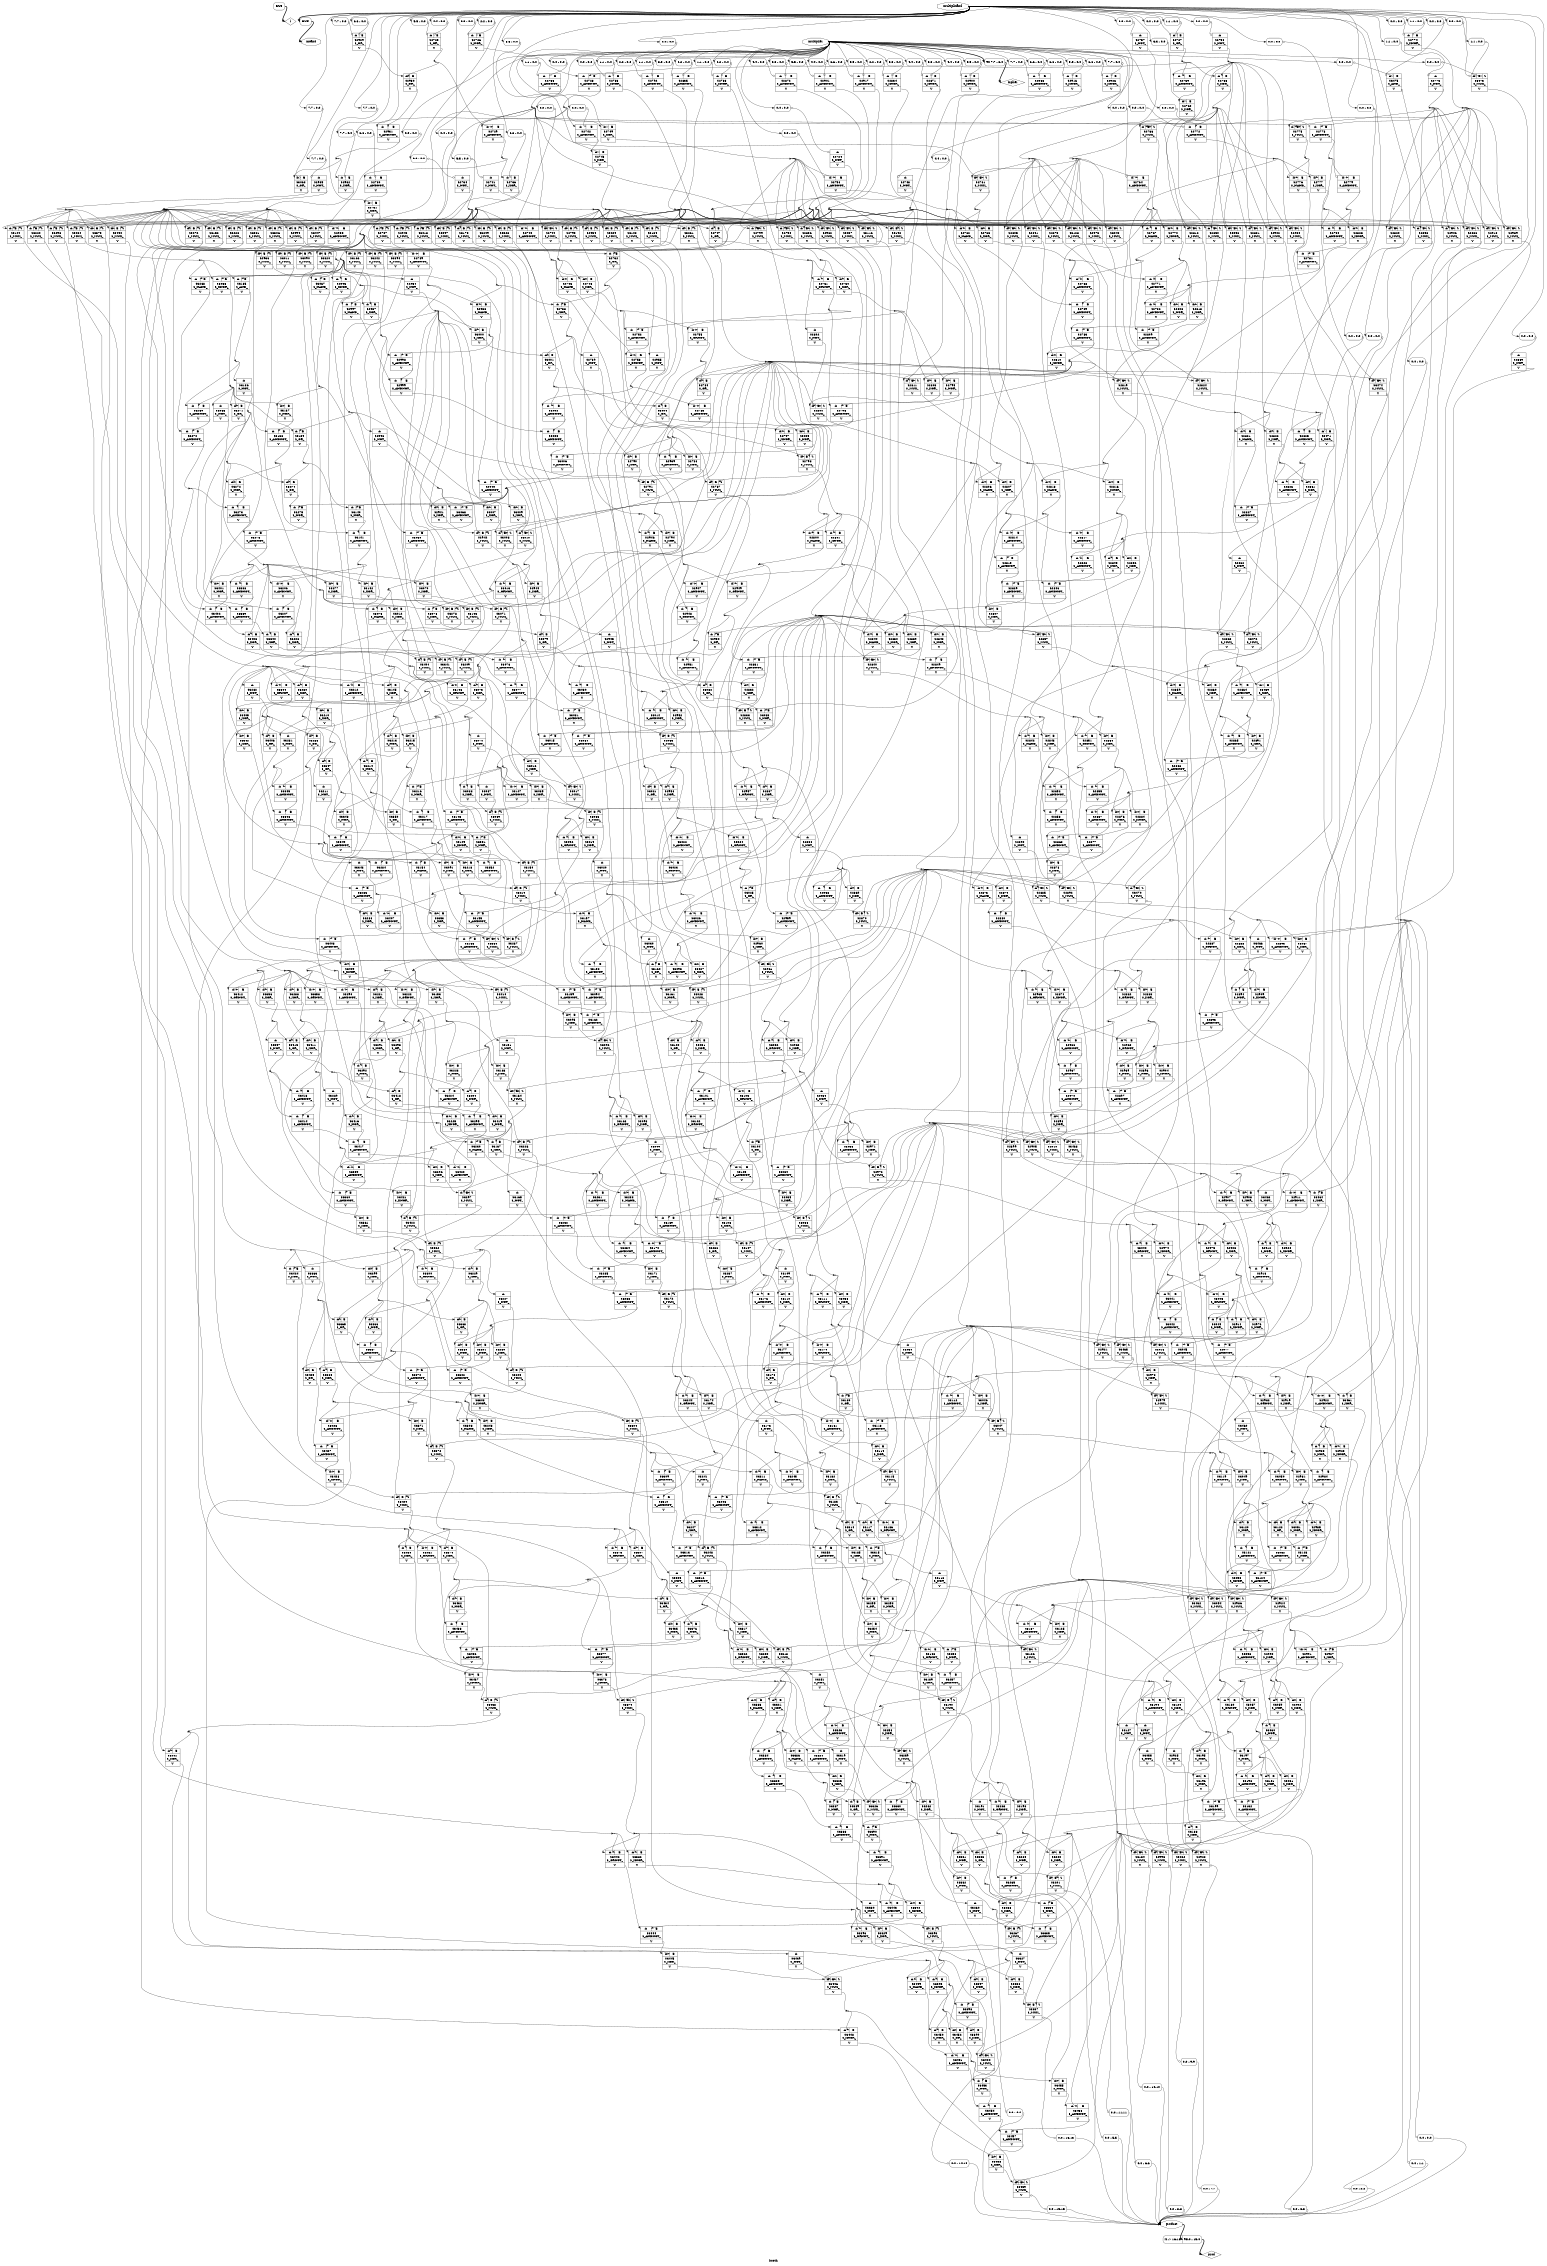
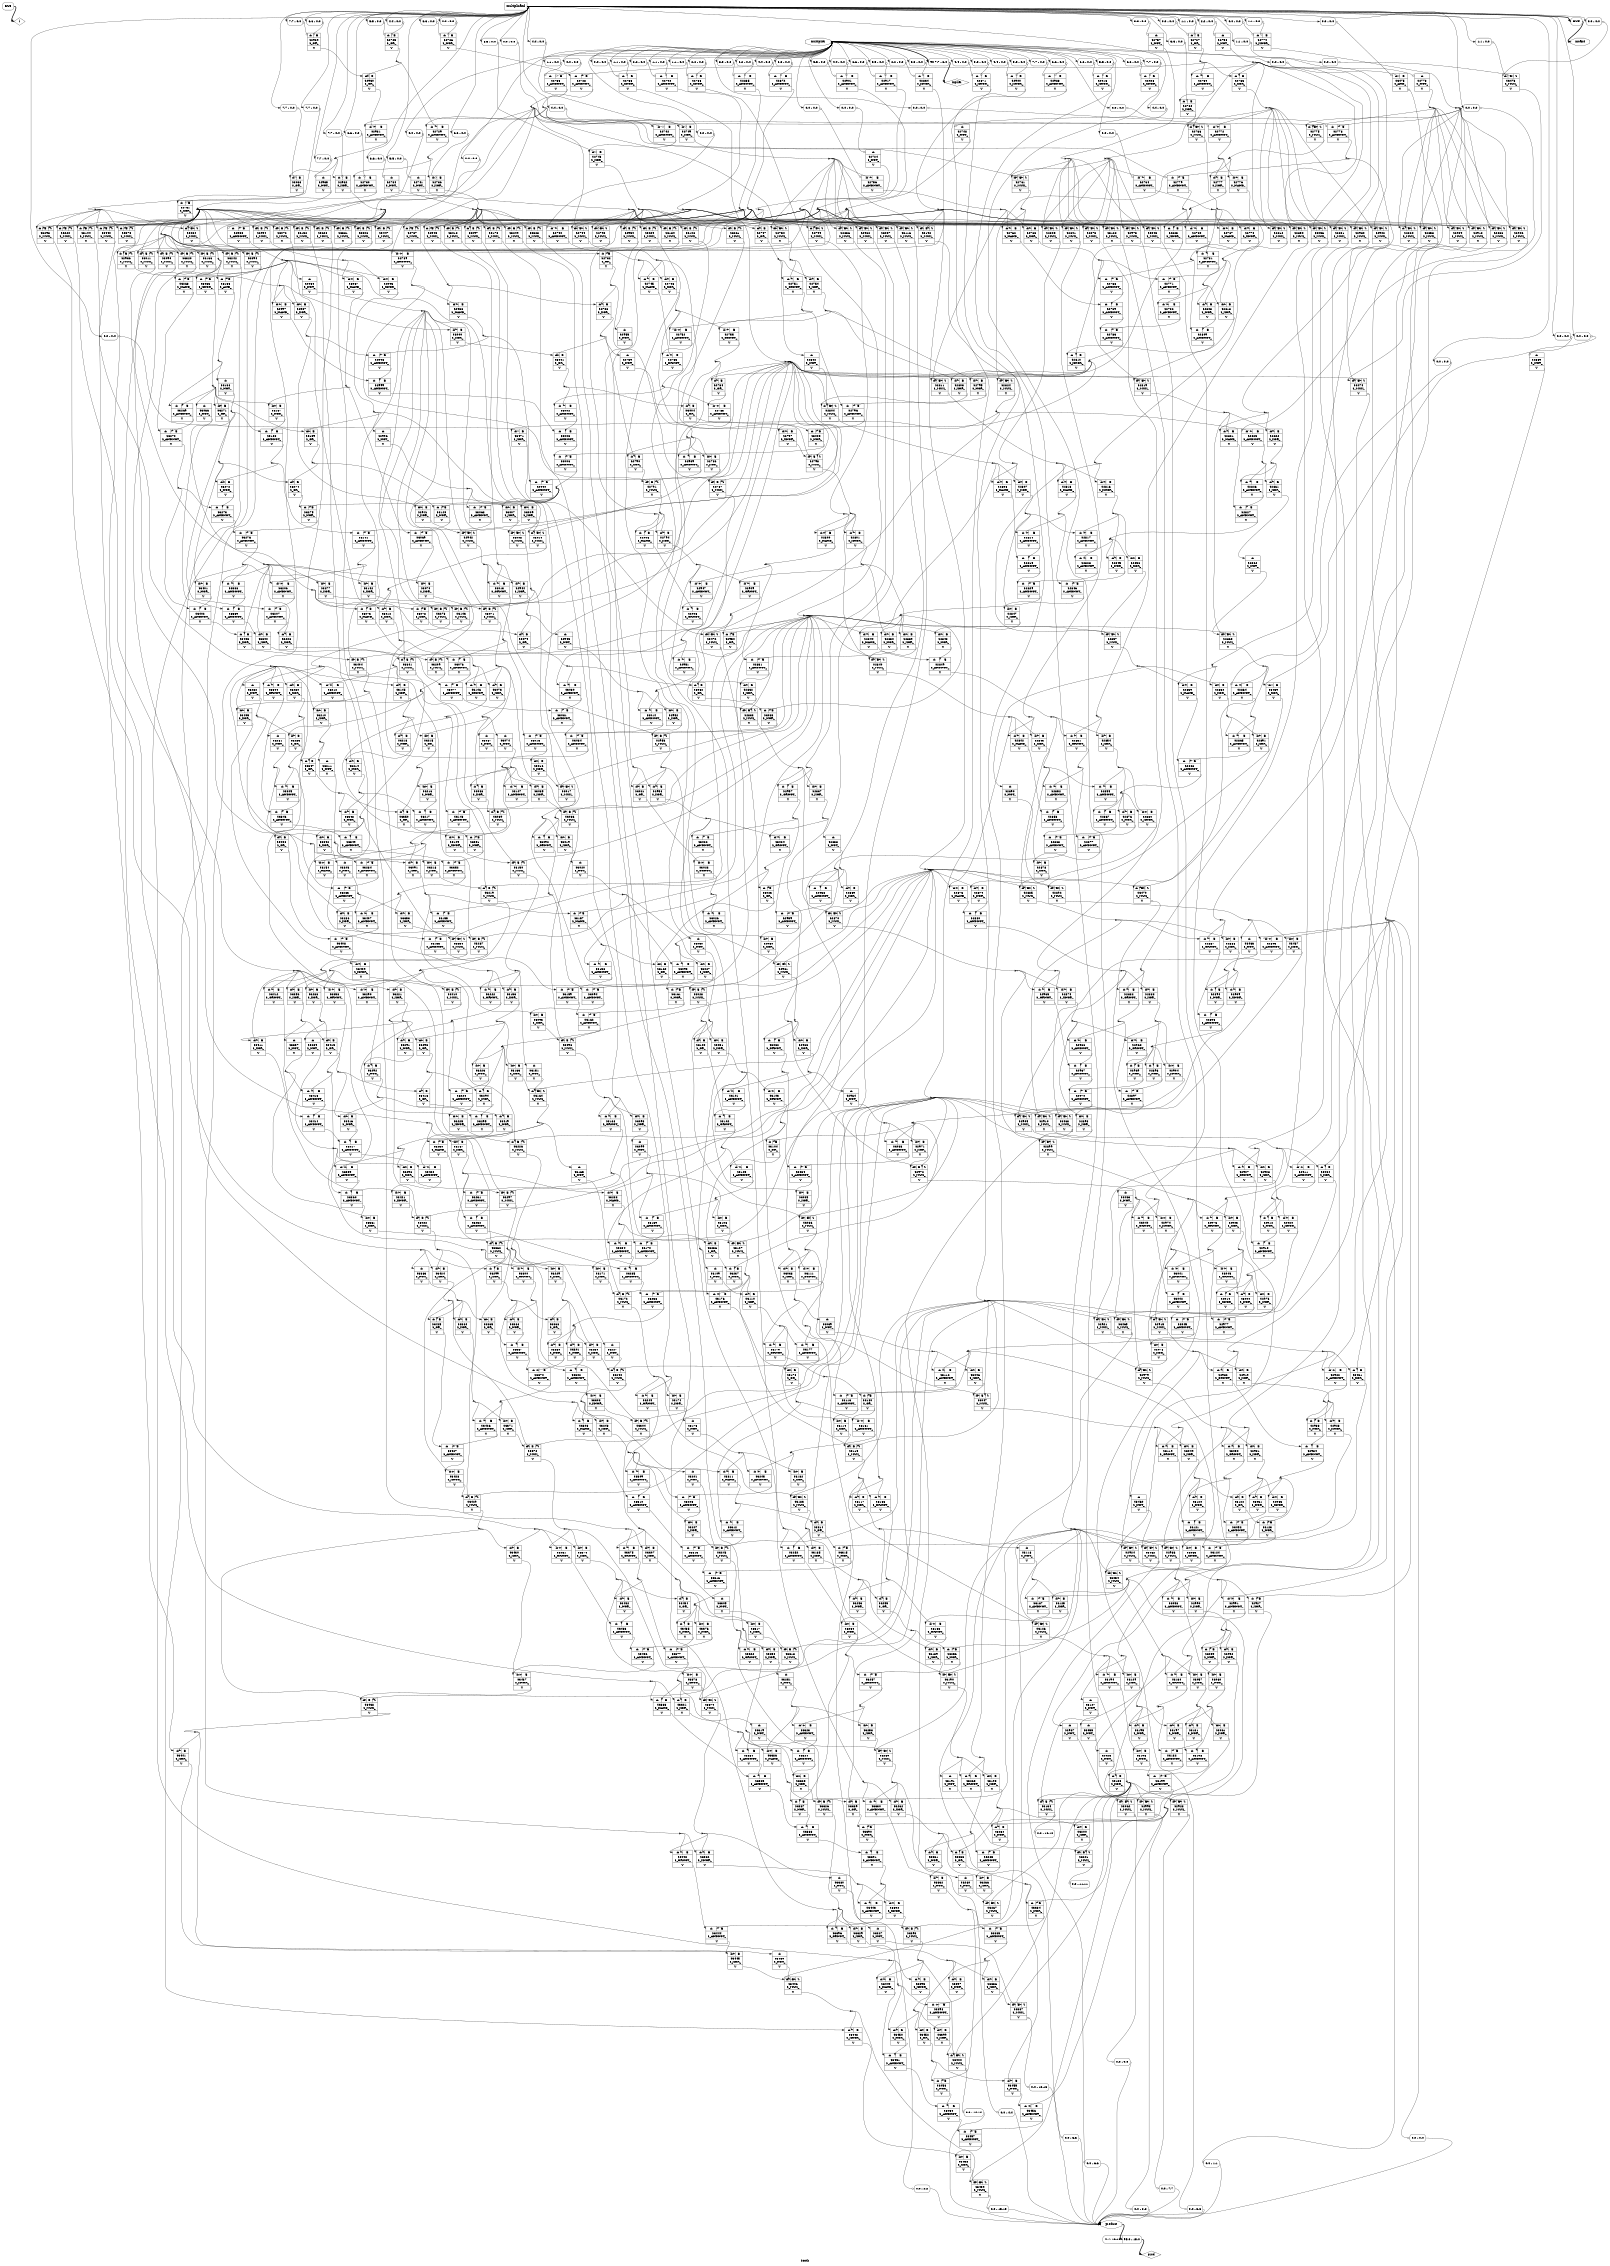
node "multiplicand": shape octagon -> box
edge "0:0 - 10:10" -> "product": removed
edge "0:0 - 11:11" -> "product": removed
